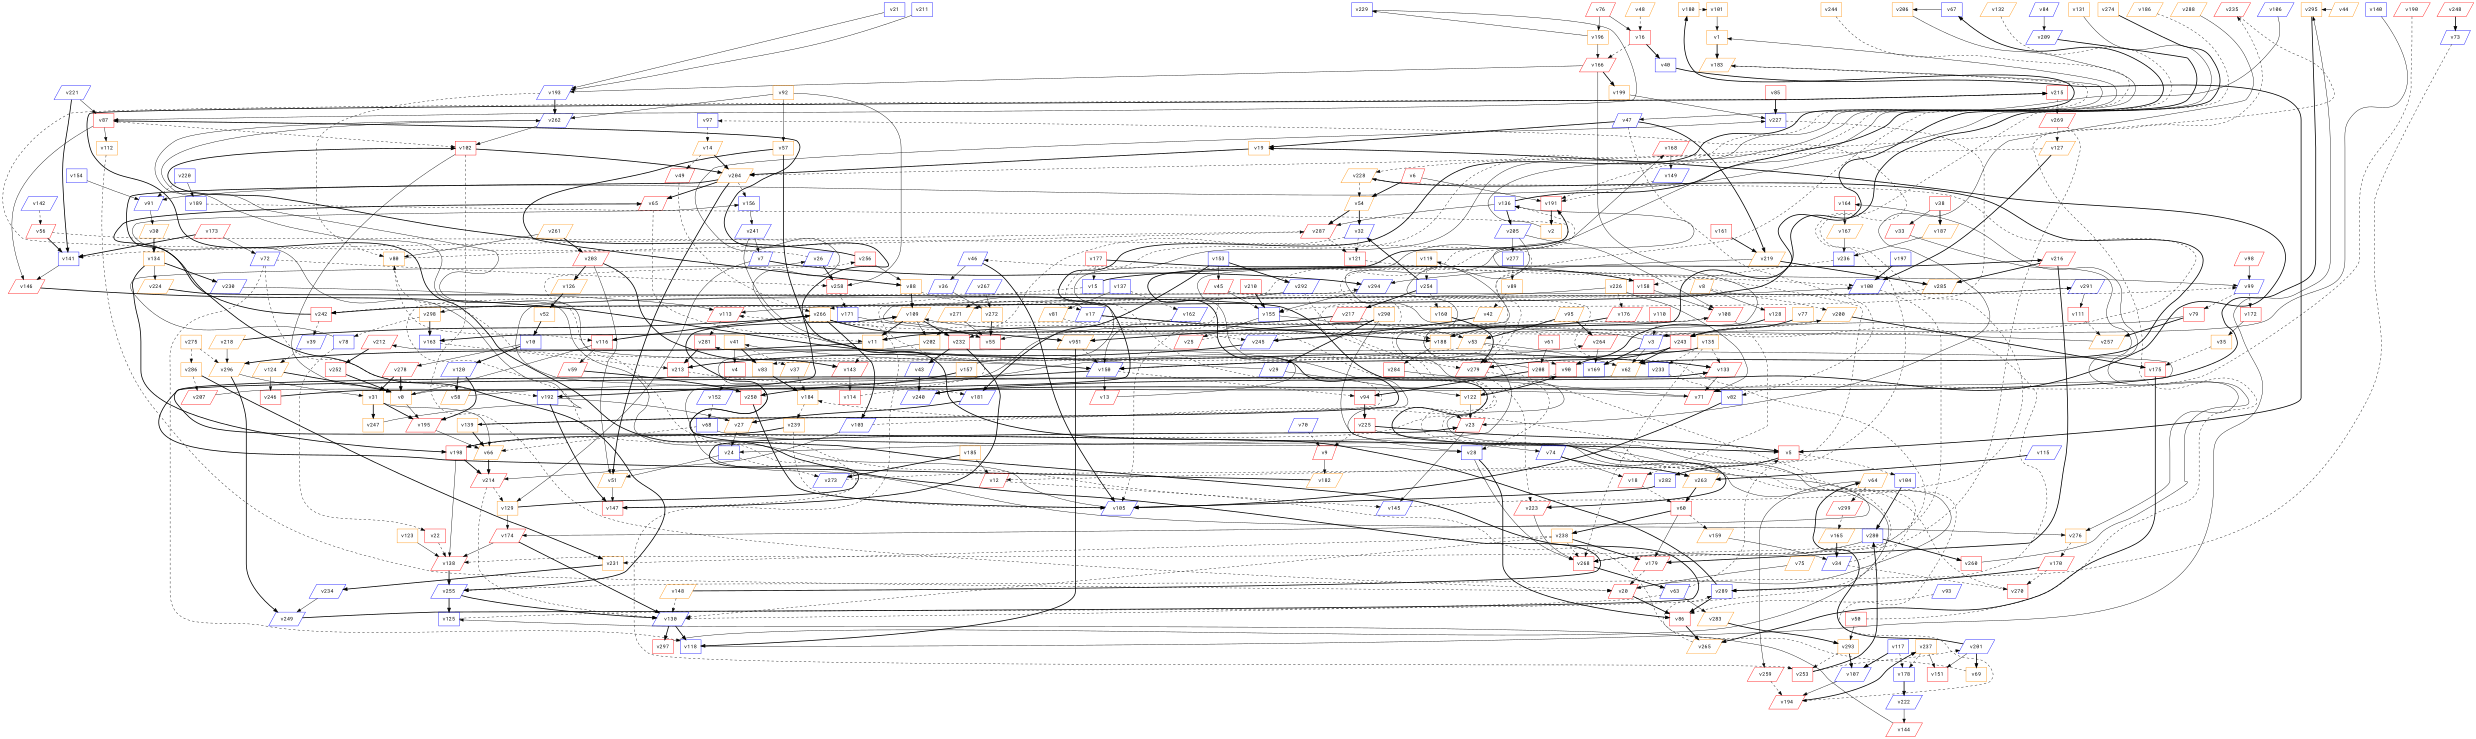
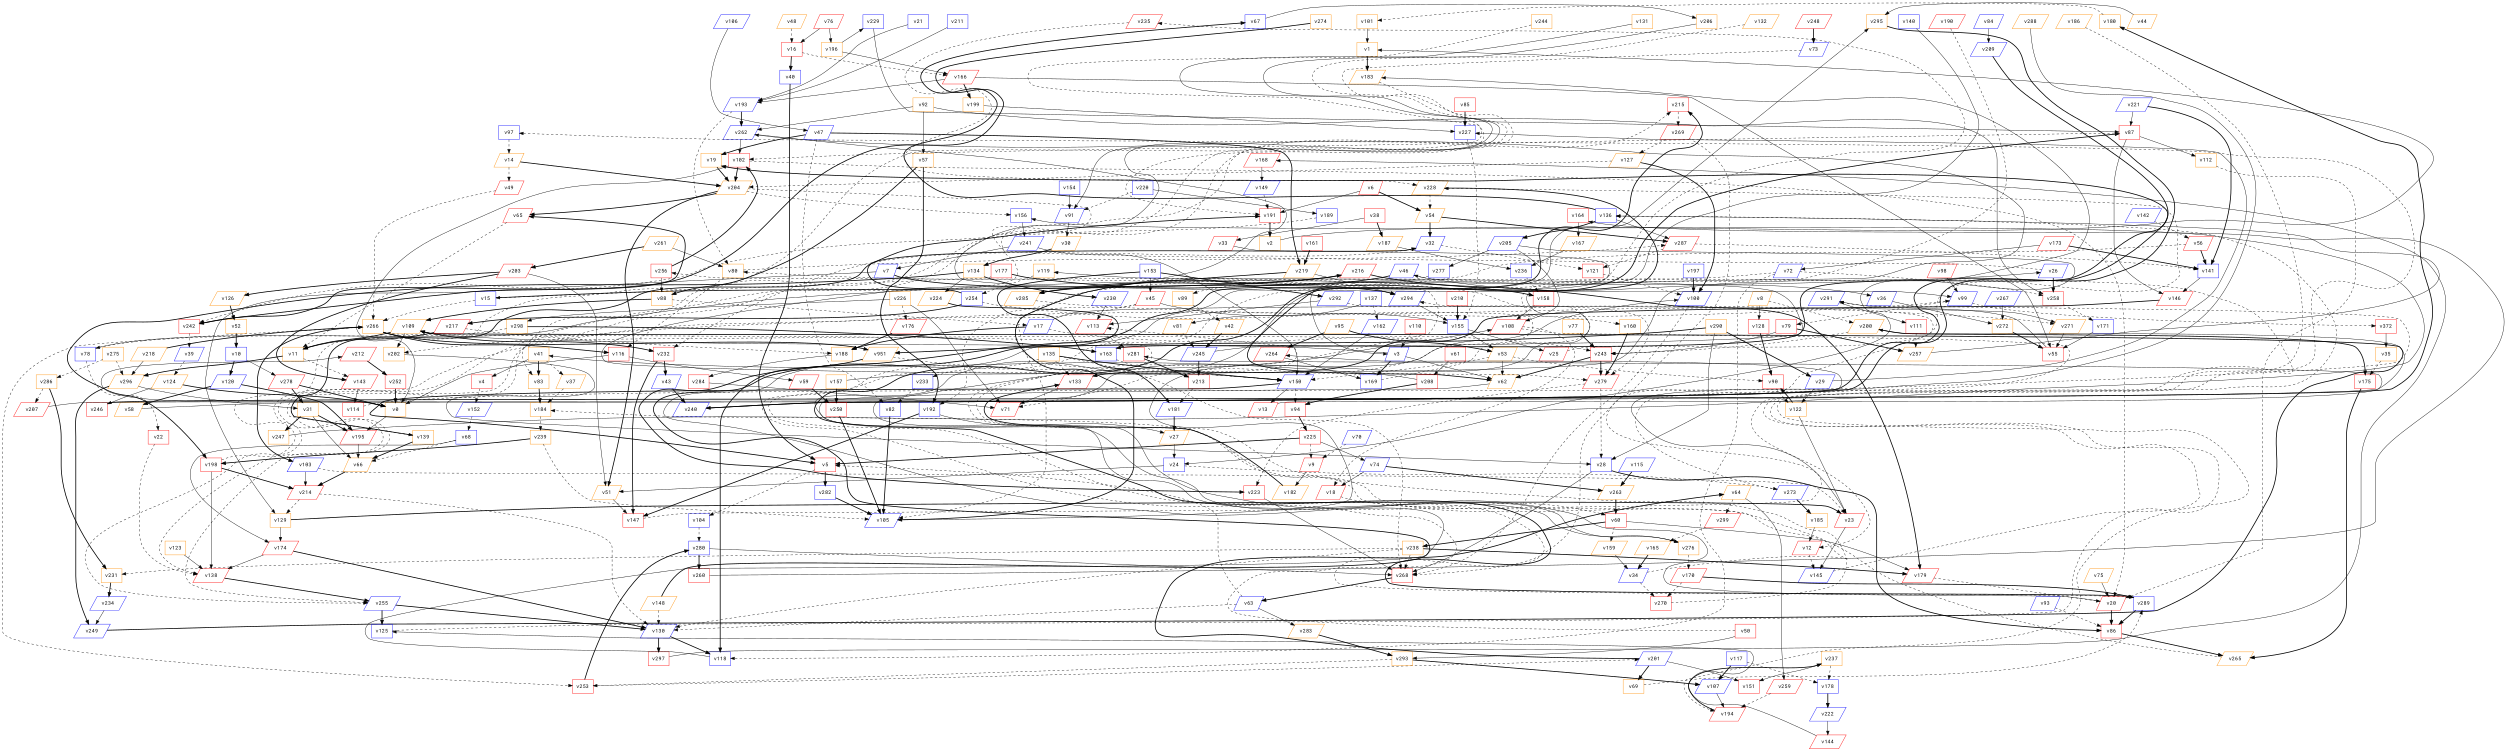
edge "v204" -> "v255": style bold -> dashed
node "v172": label "v172" -> "v372"
edge "v185" -> "v273": reversed
edge "v104" -> "v280": style bold -> dashed
node "v223": shape parallelogram -> box
